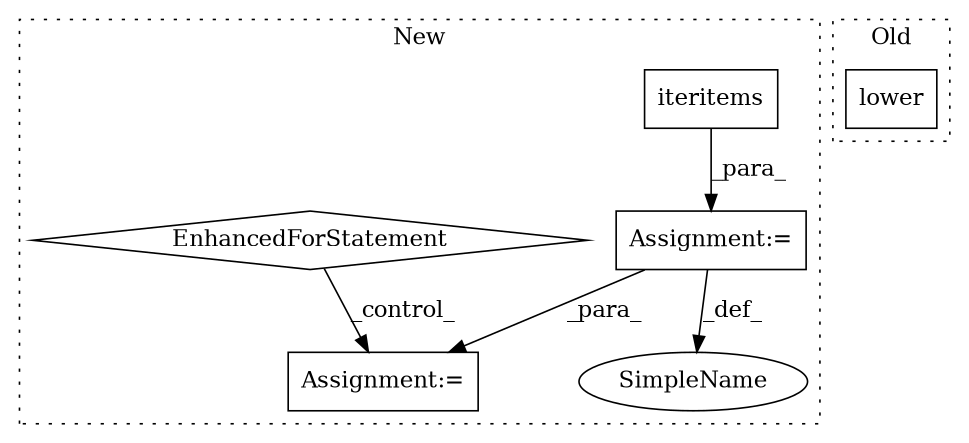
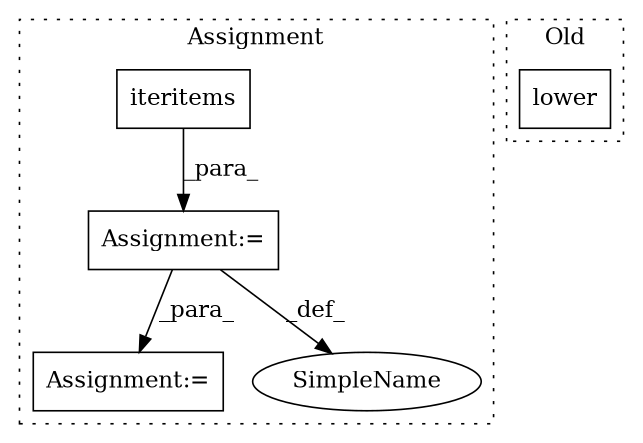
cluster "New": label "New" -> "Assignment"
node "EnhancedForStatement": removed
